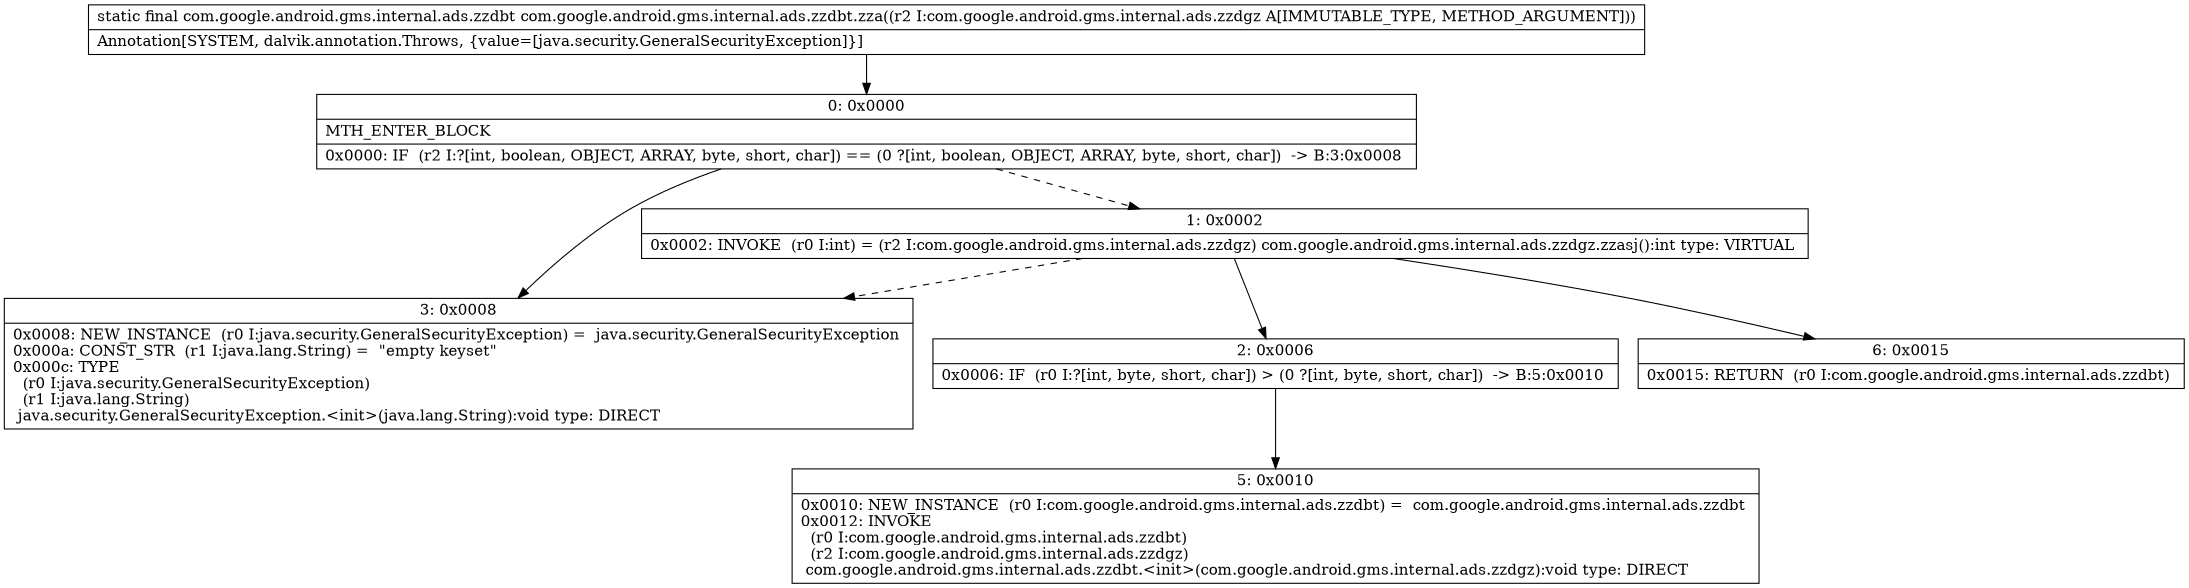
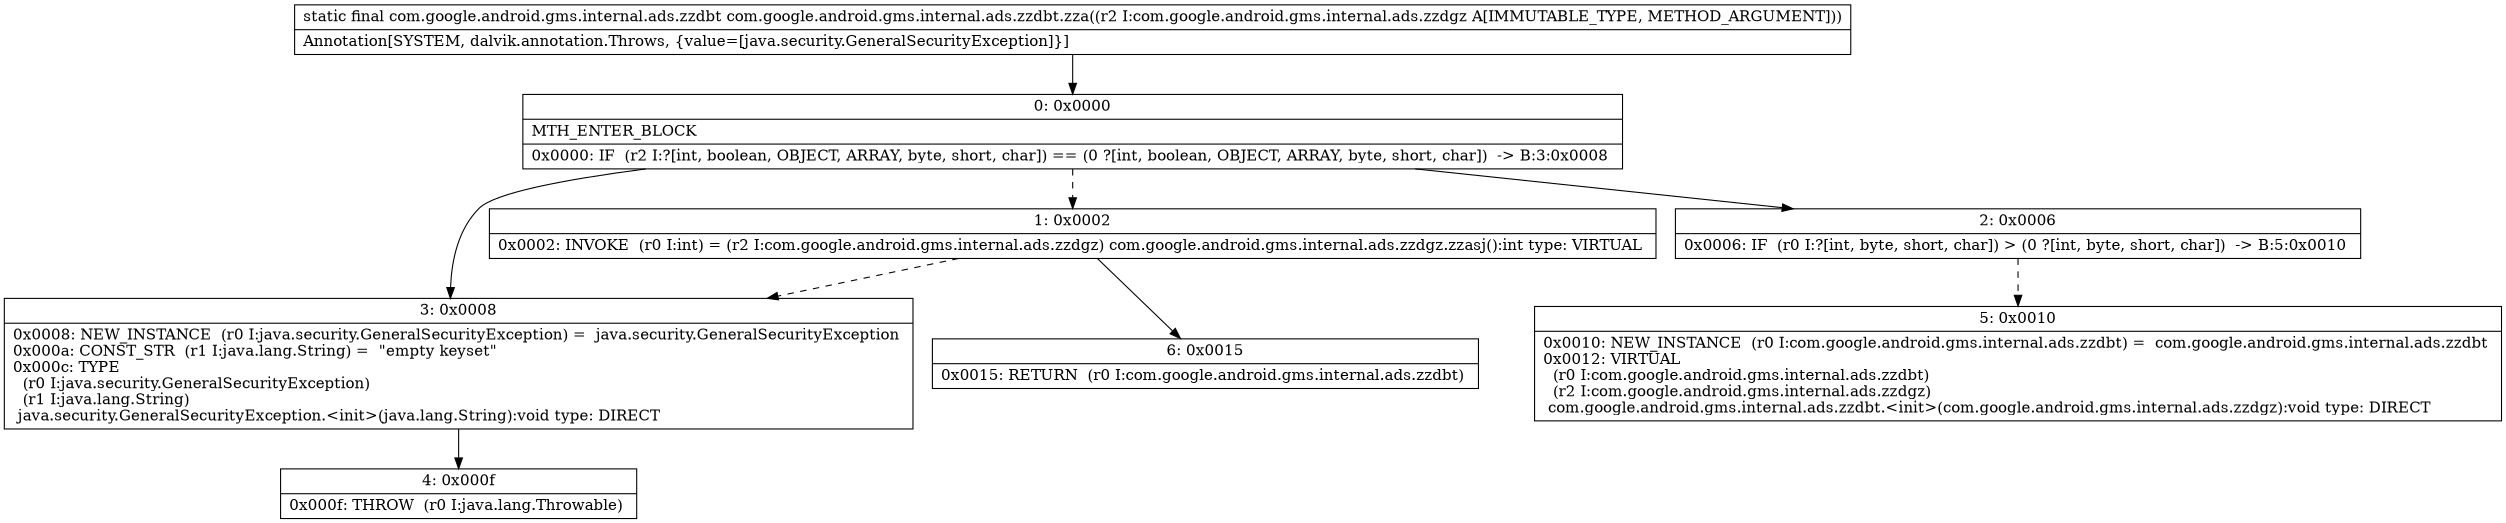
edge "1: 0x0002" -> "2: 0x0006": now "0: 0x0000" -> "2: 0x0006"
edge "2: 0x0006" -> "5: 0x0010": style solid -> dashed
node "4: 0x000f": added
node "5: 0x0010": text "0x0012: INVOKE" -> "0x0012: VIRTUAL"
